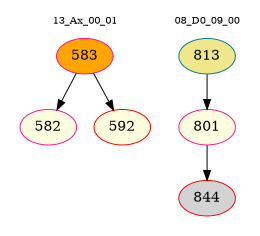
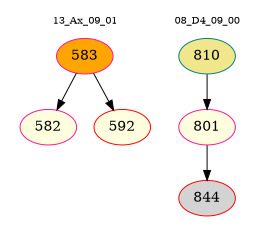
cluster "13_Ax_00_01": label "13_Ax_00_01" -> "13_Ax_09_01"
cluster "08_D0_09_00": label "08_D0_09_00" -> "08_D4_09_00"
node "813": label "813" -> "810"
